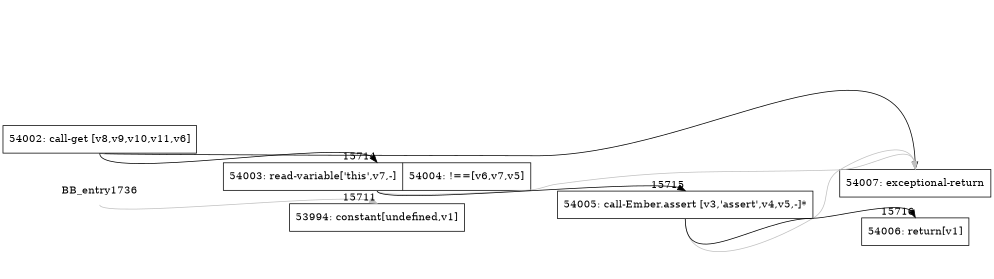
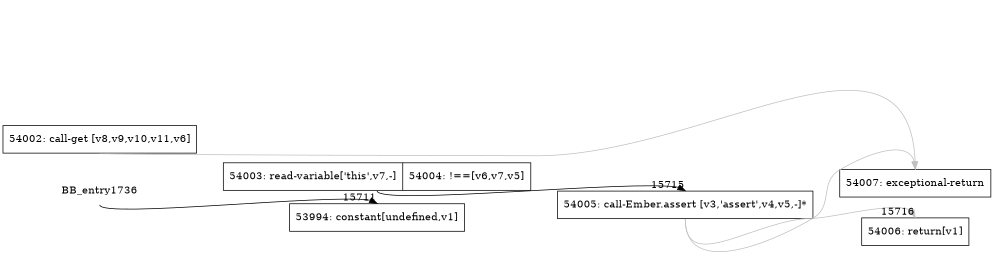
edge "54002: call-get [v8,v9,v10,v11,v6]" -> "54007: exceptional-return": color black -> gray
edge "54002: call-get [v8,v9,v10,v11,v6]" -> "54003: read-variable['this',v7,-]": removed
edge "54003: read-variable['this',v7,-]" -> "54007: exceptional-return": removed
edge "BB_entry1736" -> "53994: constant[undefined,v1]": color gray -> black
edge "54005: call-Ember.assert [v3,'assert',v4,v5,-]*" -> "54006: return[v1]": color black -> gray
